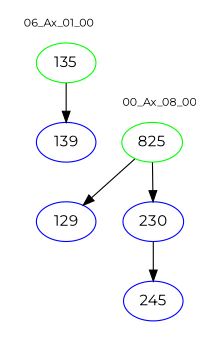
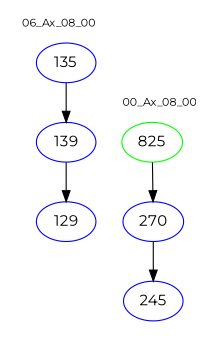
cluster "06_Ax_01_00": label "06_Ax_01_00" -> "06_Ax_08_00"
node "135": color green -> blue
edge "825" -> "129": now "139" -> "129"
node "230": label "230" -> "270"
